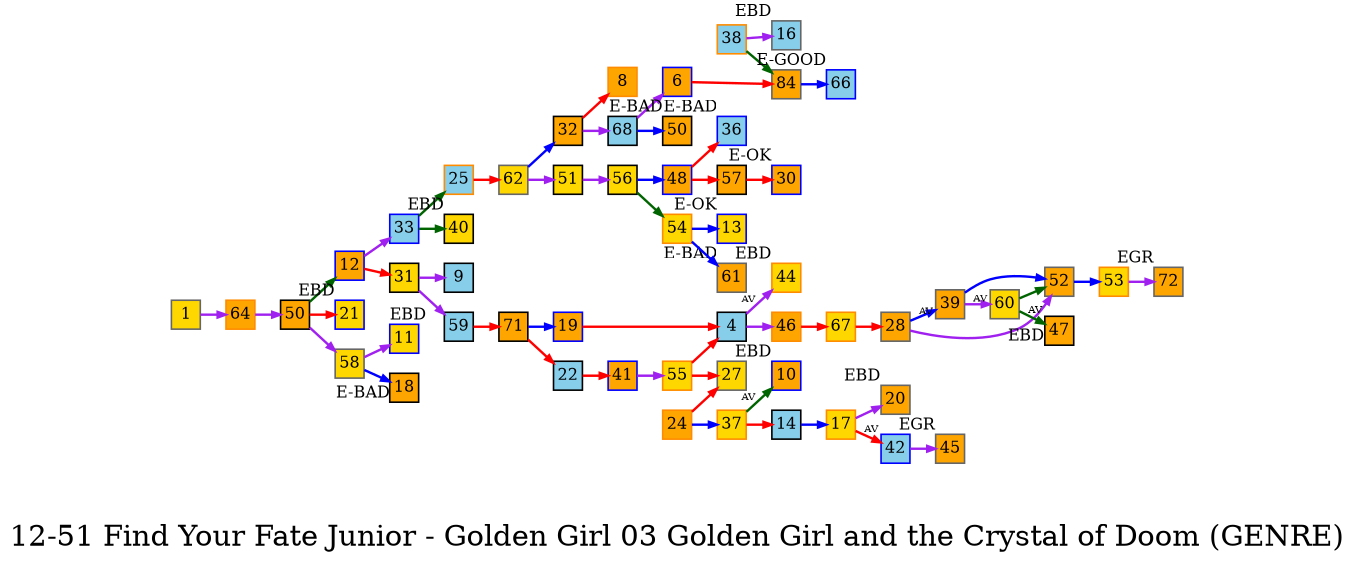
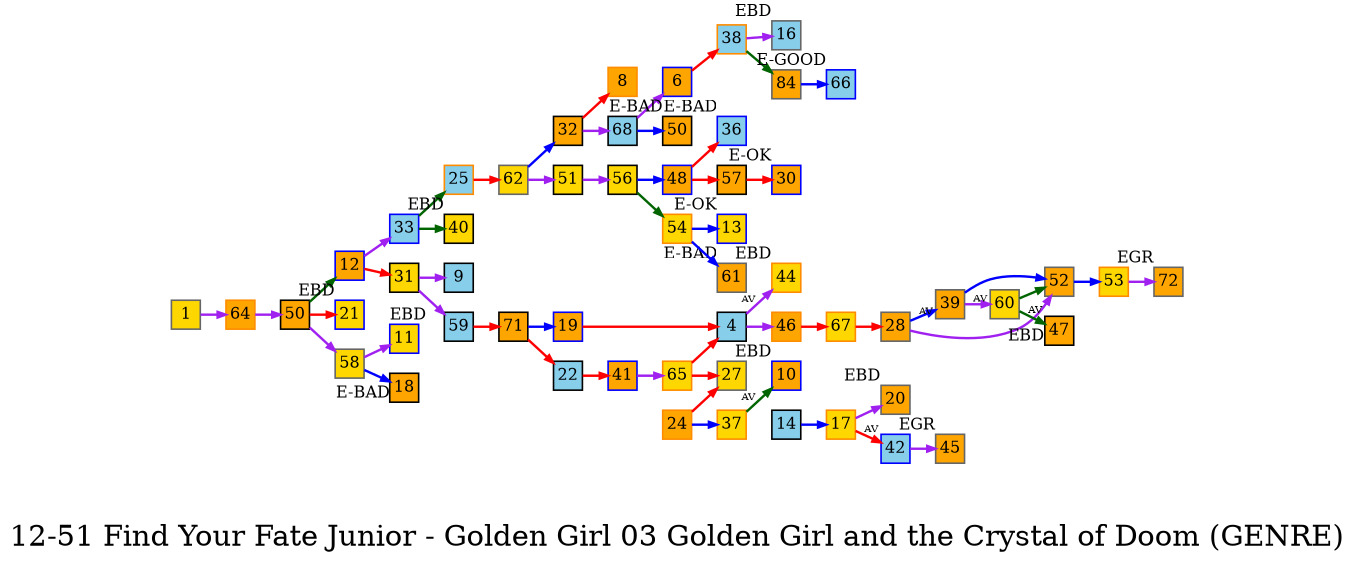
edge "6" -> "84": now "6" -> "38"
node "55": label "55" -> "65"
edge "37" -> "14": removed
